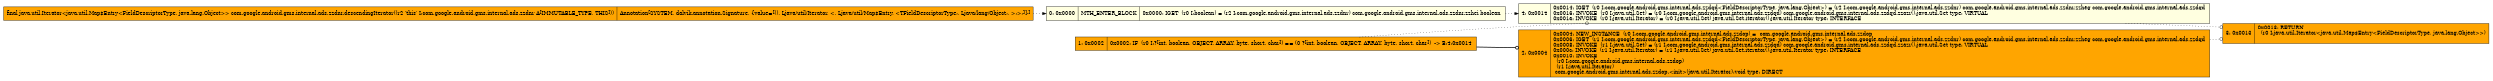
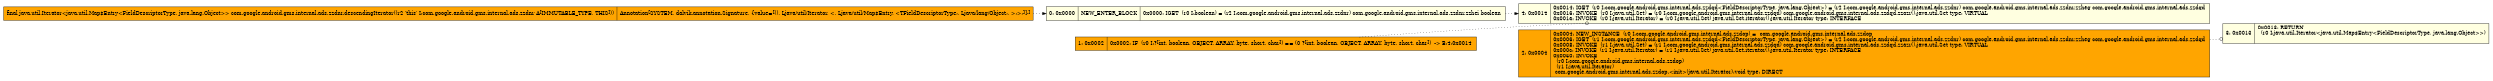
node "0: 0x0000": text "MTH_ENTER_BLOCK" -> "NEW_ENTER_BLOCK"
edge "4: 0x0014" -> "3: 0x0013": removed
node "3: 0x0013": fillcolor orange -> lightyellow
edge "1: 0x0002" -> "2: 0x0004": removed
node "2: 0x0004": text "0x0010: INVOKE" -> "0x0050: INVOKE"
